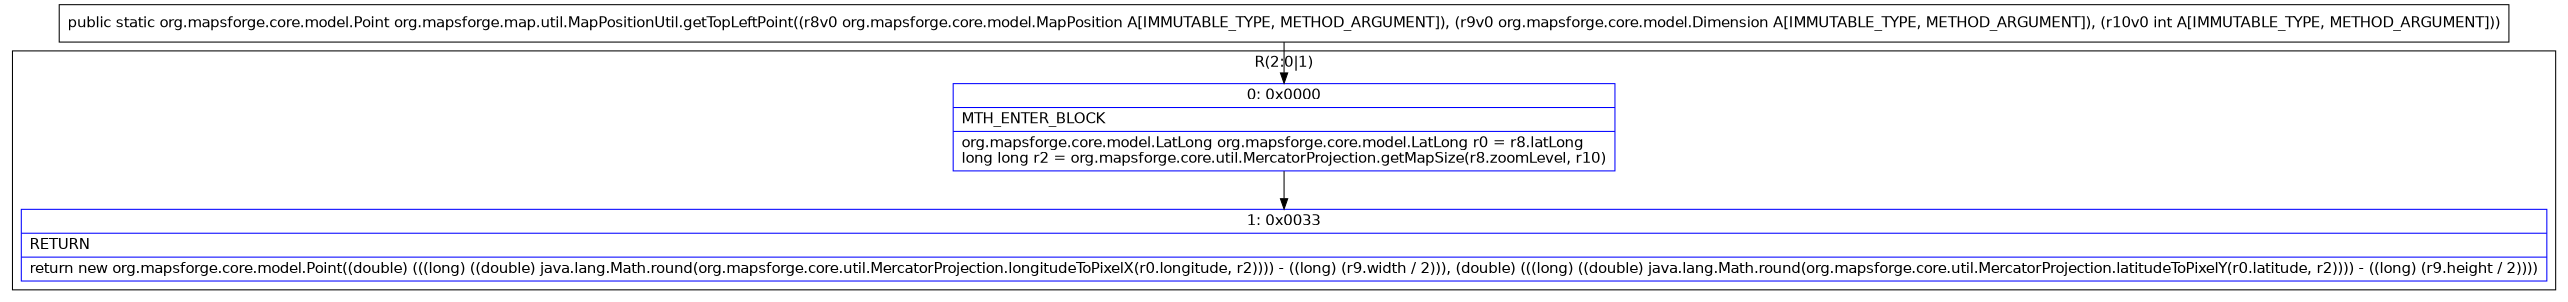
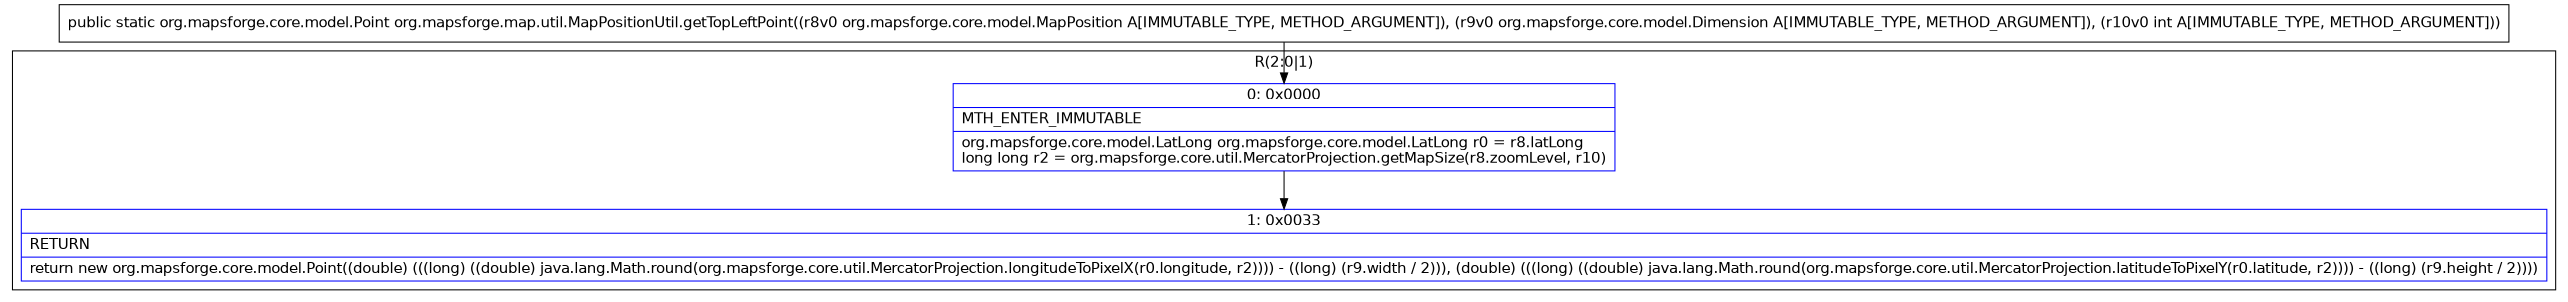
node "0: 0x0000": text "MTH_ENTER_BLOCK" -> "MTH_ENTER_IMMUTABLE"
